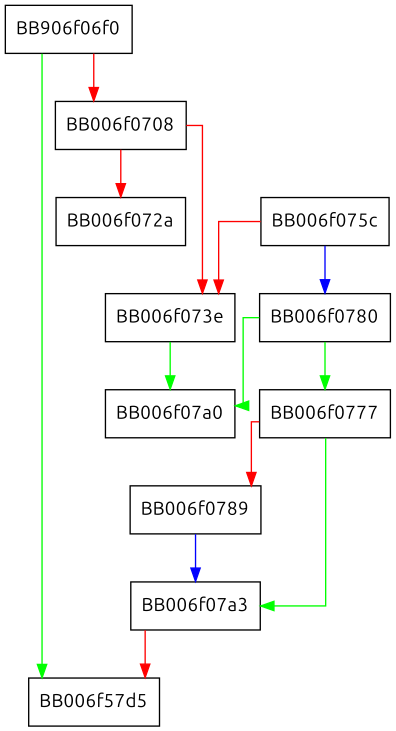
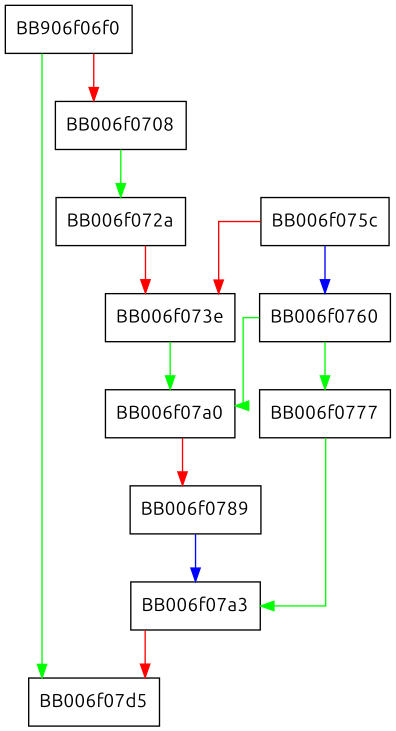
edge "BB006f0708" -> "BB006f072a": color red -> green
edge "BB006f0708" -> "BB006f073e": now "BB006f072a" -> "BB006f073e"
node "BB006f0780": label "BB006f0780" -> "BB006f0760"
edge "BB006f0777" -> "BB006f0789": now "BB006f07a0" -> "BB006f0789"
node "BB006f57d5": label "BB006f57d5" -> "BB006f07d5"
